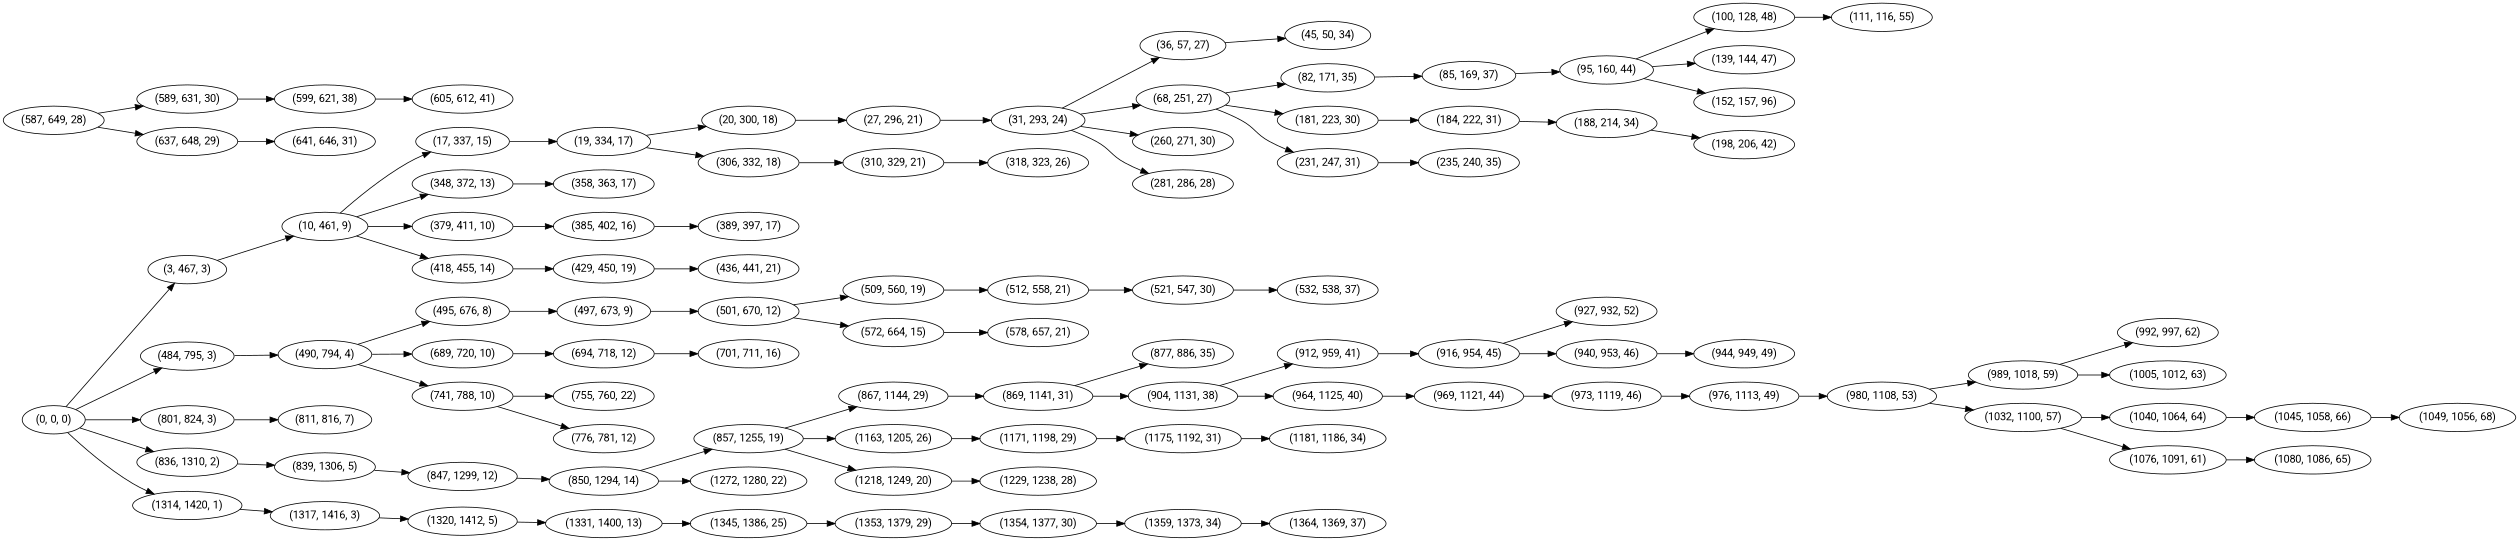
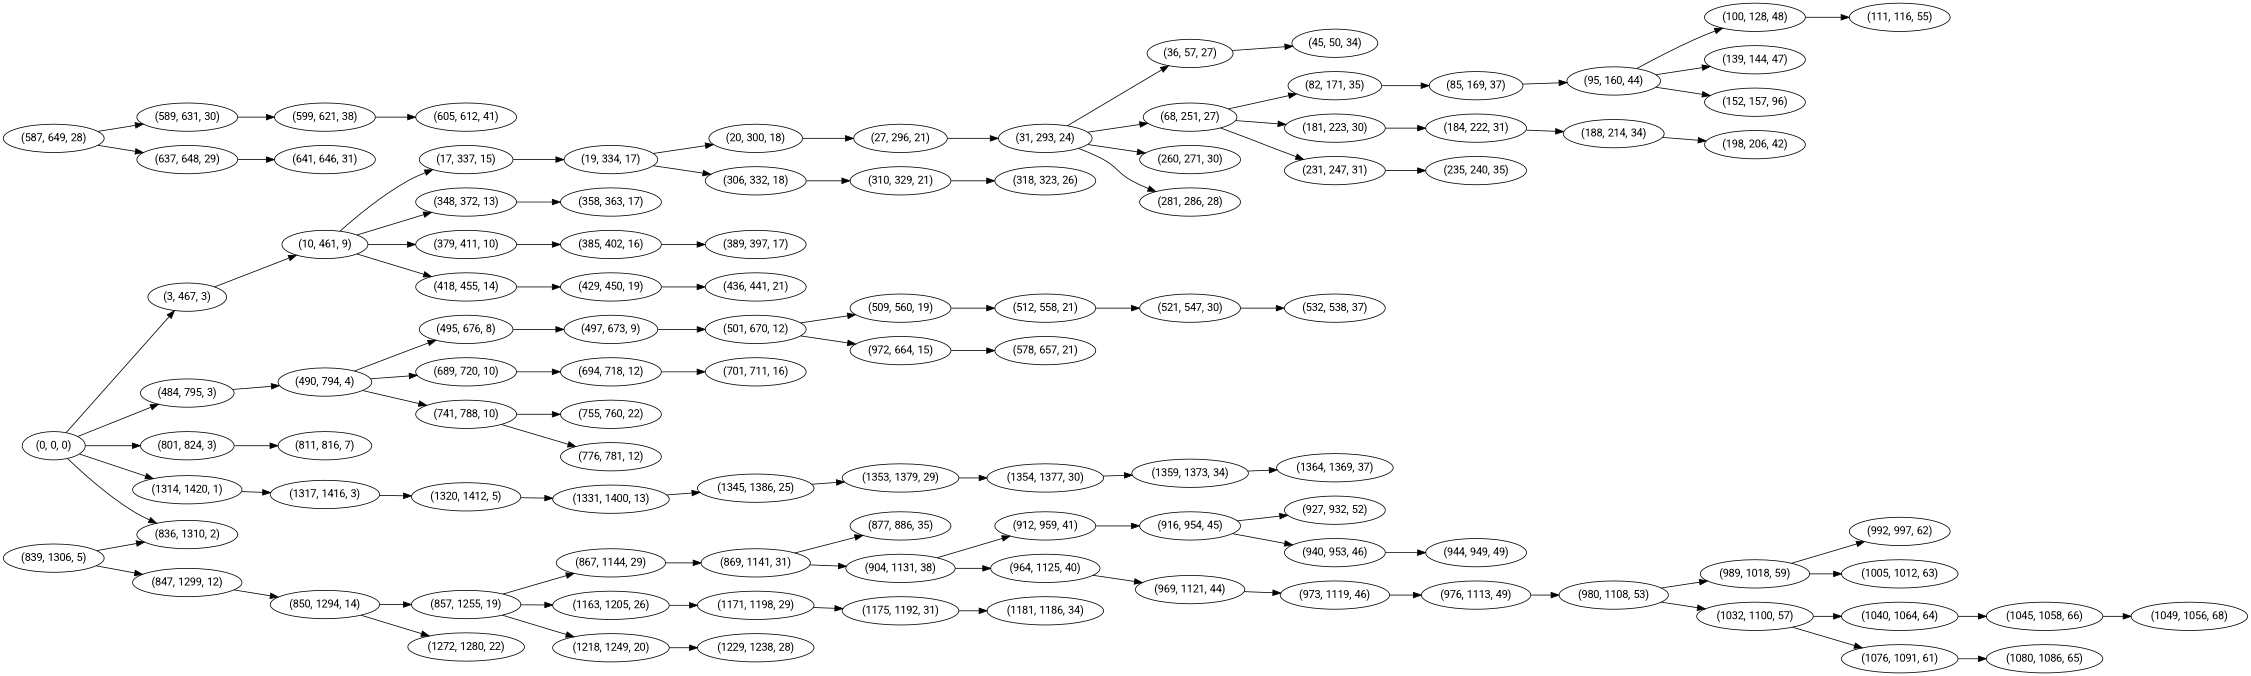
node "(572, 664, 15)": label "(572, 664, 15)" -> "(972, 664, 15)"
edge "(836, 1310, 2)" -> "(839, 1306, 5)": reversed
